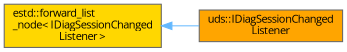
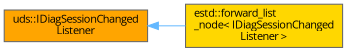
edge "uds::IDiagSessionChanged Listener" -> "estd::forward_list _node< IDiagSessionChanged Listener >": reversed
